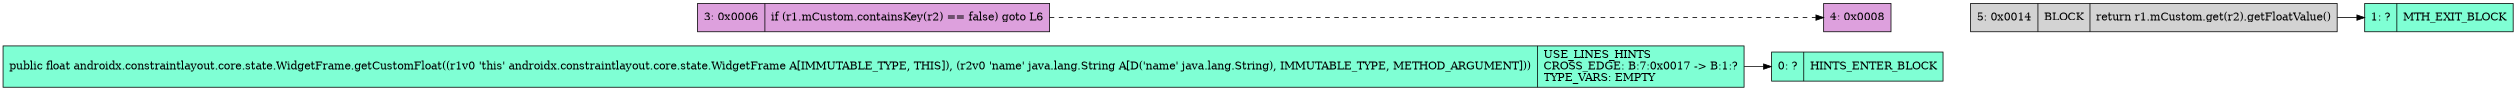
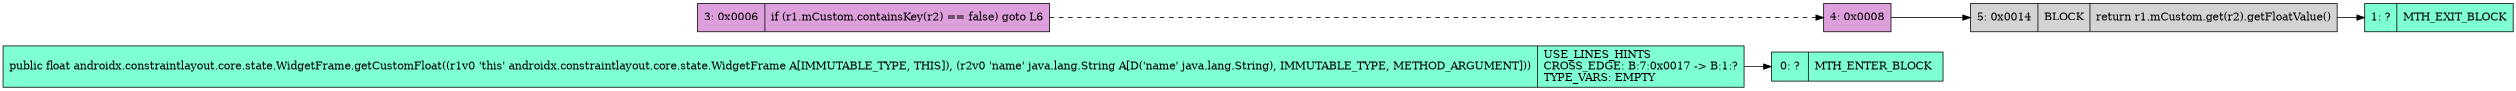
edge "4: 0x0008" -> "5: 0x0014": added
node "0: ?": text "HINTS_ENTER_BLOCK" -> "MTH_ENTER_BLOCK"
